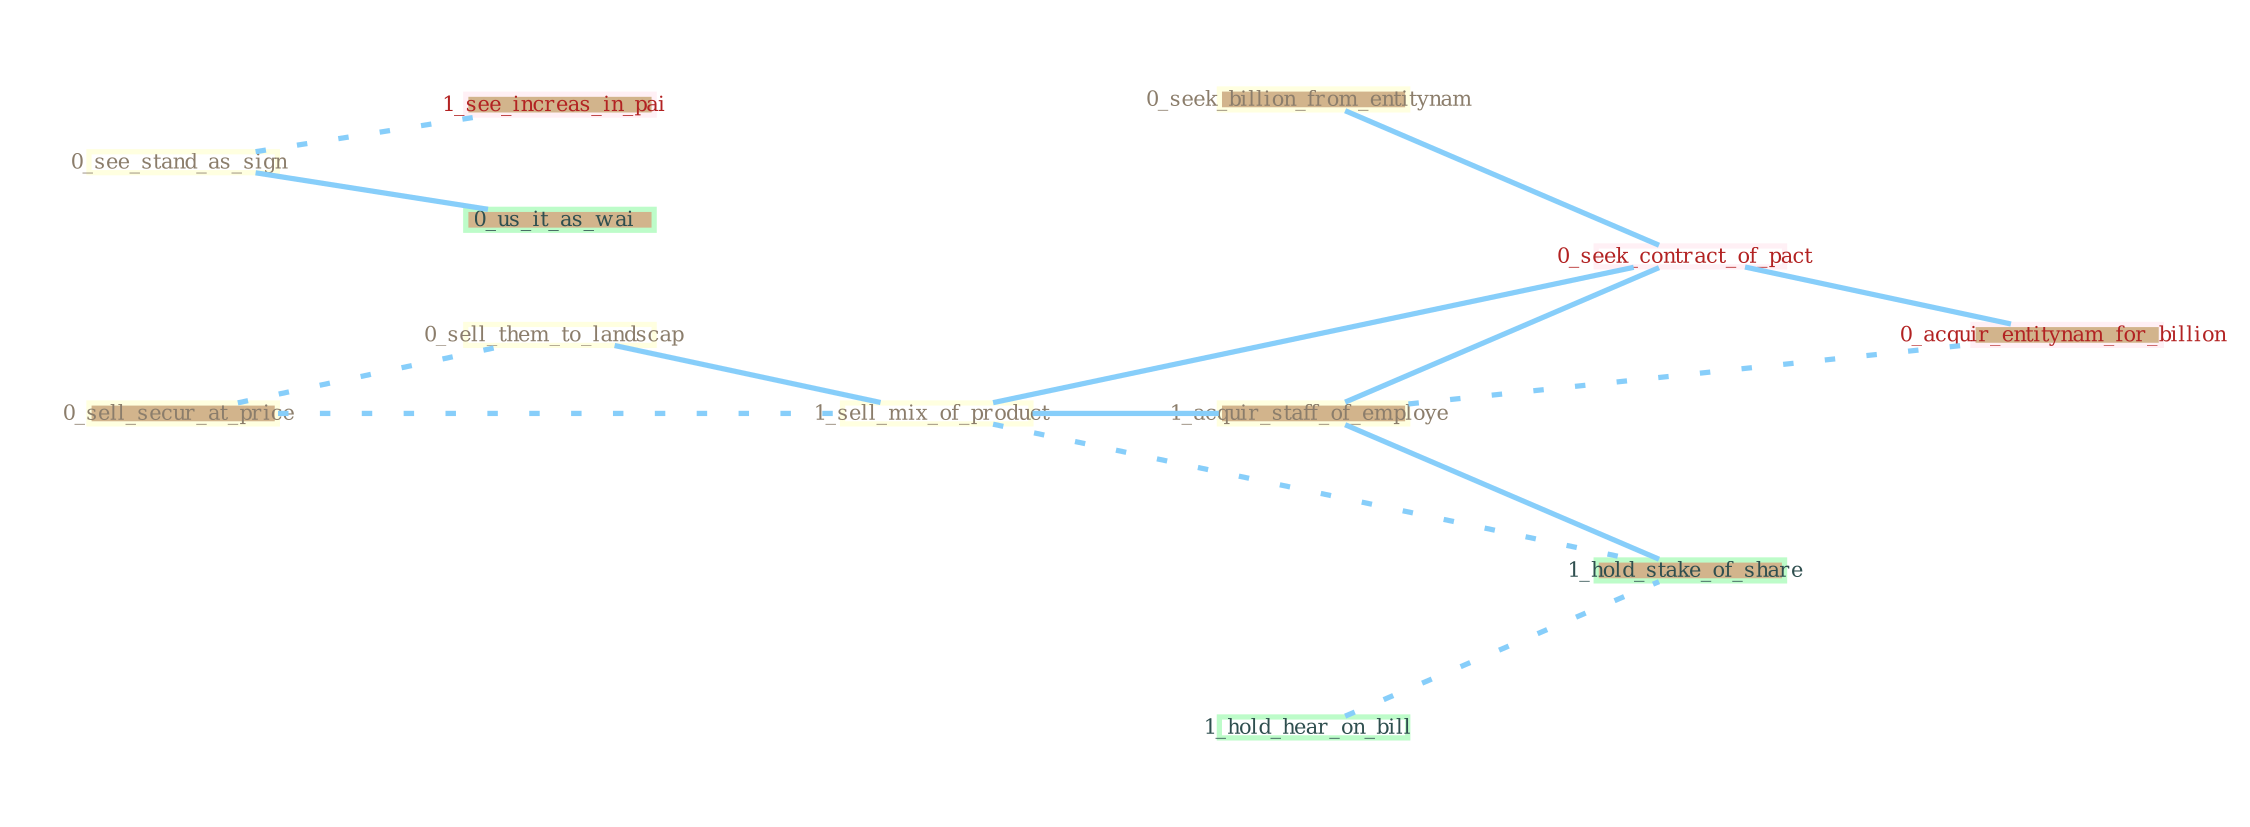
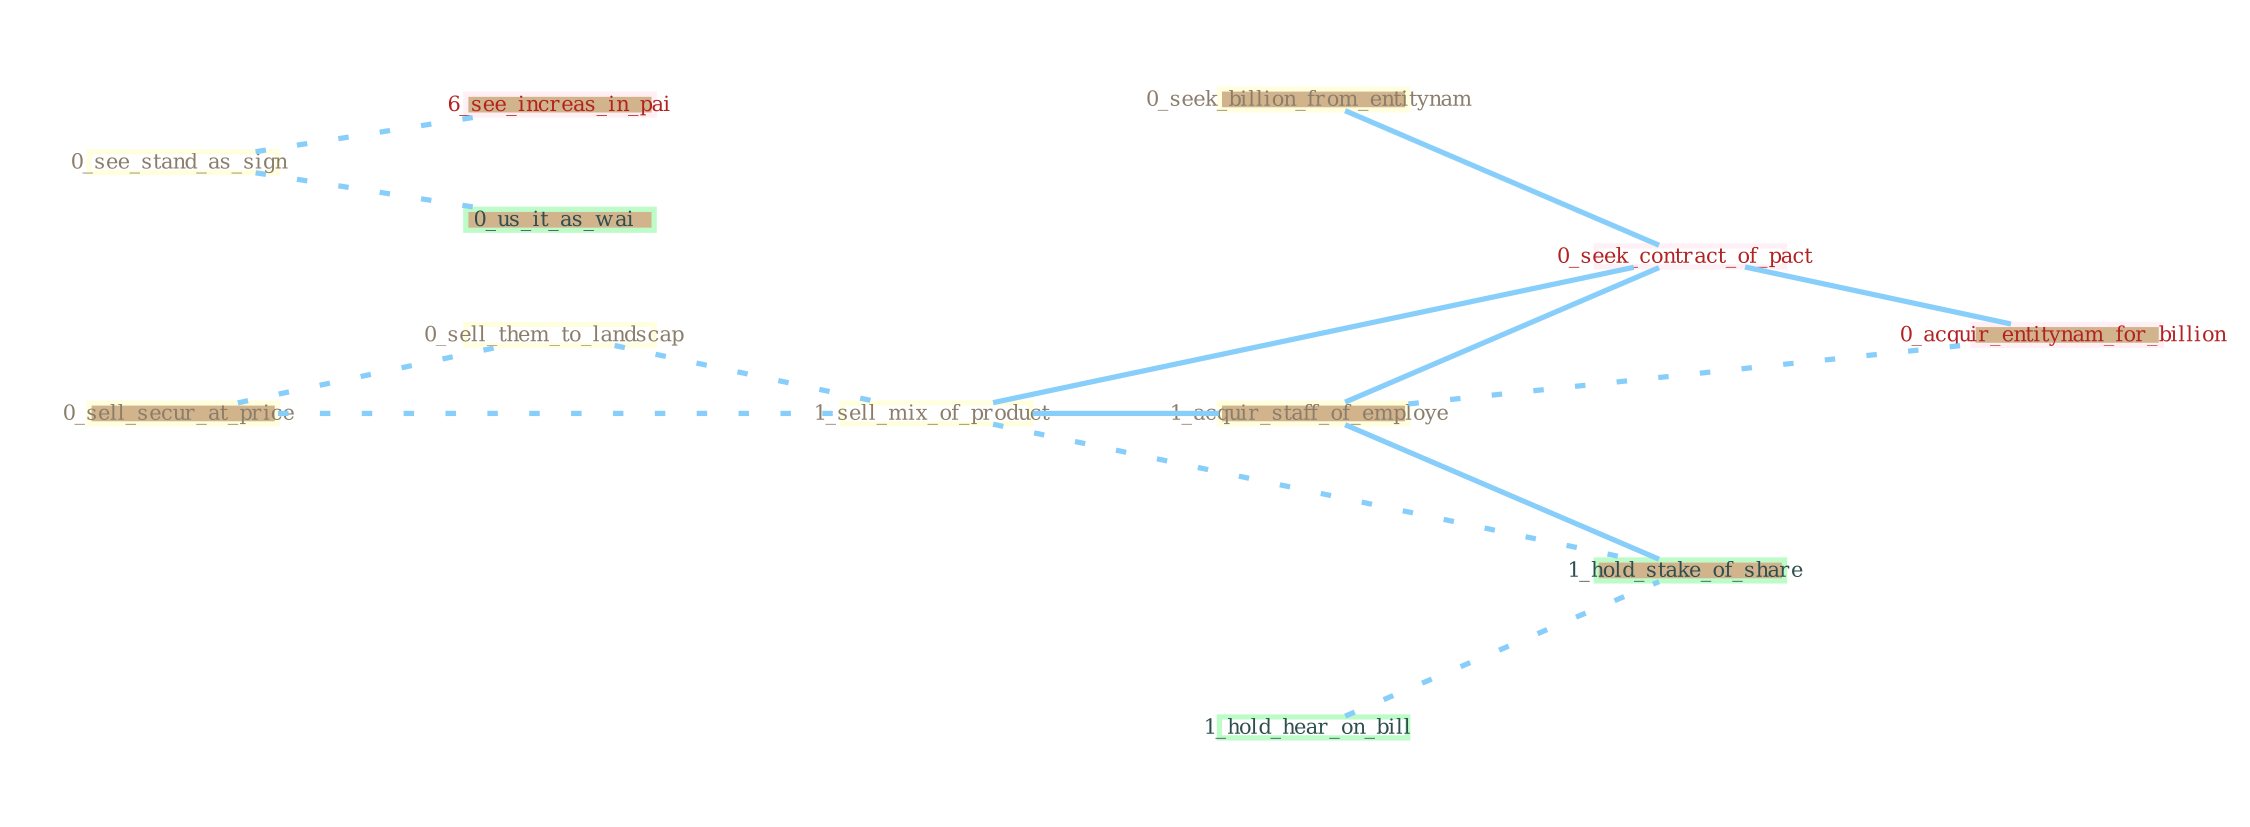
node "1_see_increas_in_pai": label "1_see_increas_in_pai" -> "6_see_increas_in_pai"
edge "0_see_stand_as_sign" -- "0_us_it_as_wai": style solid -> dotted
edge "0_sell_them_to_landscap" -- "1_sell_mix_of_product": style solid -> dotted
